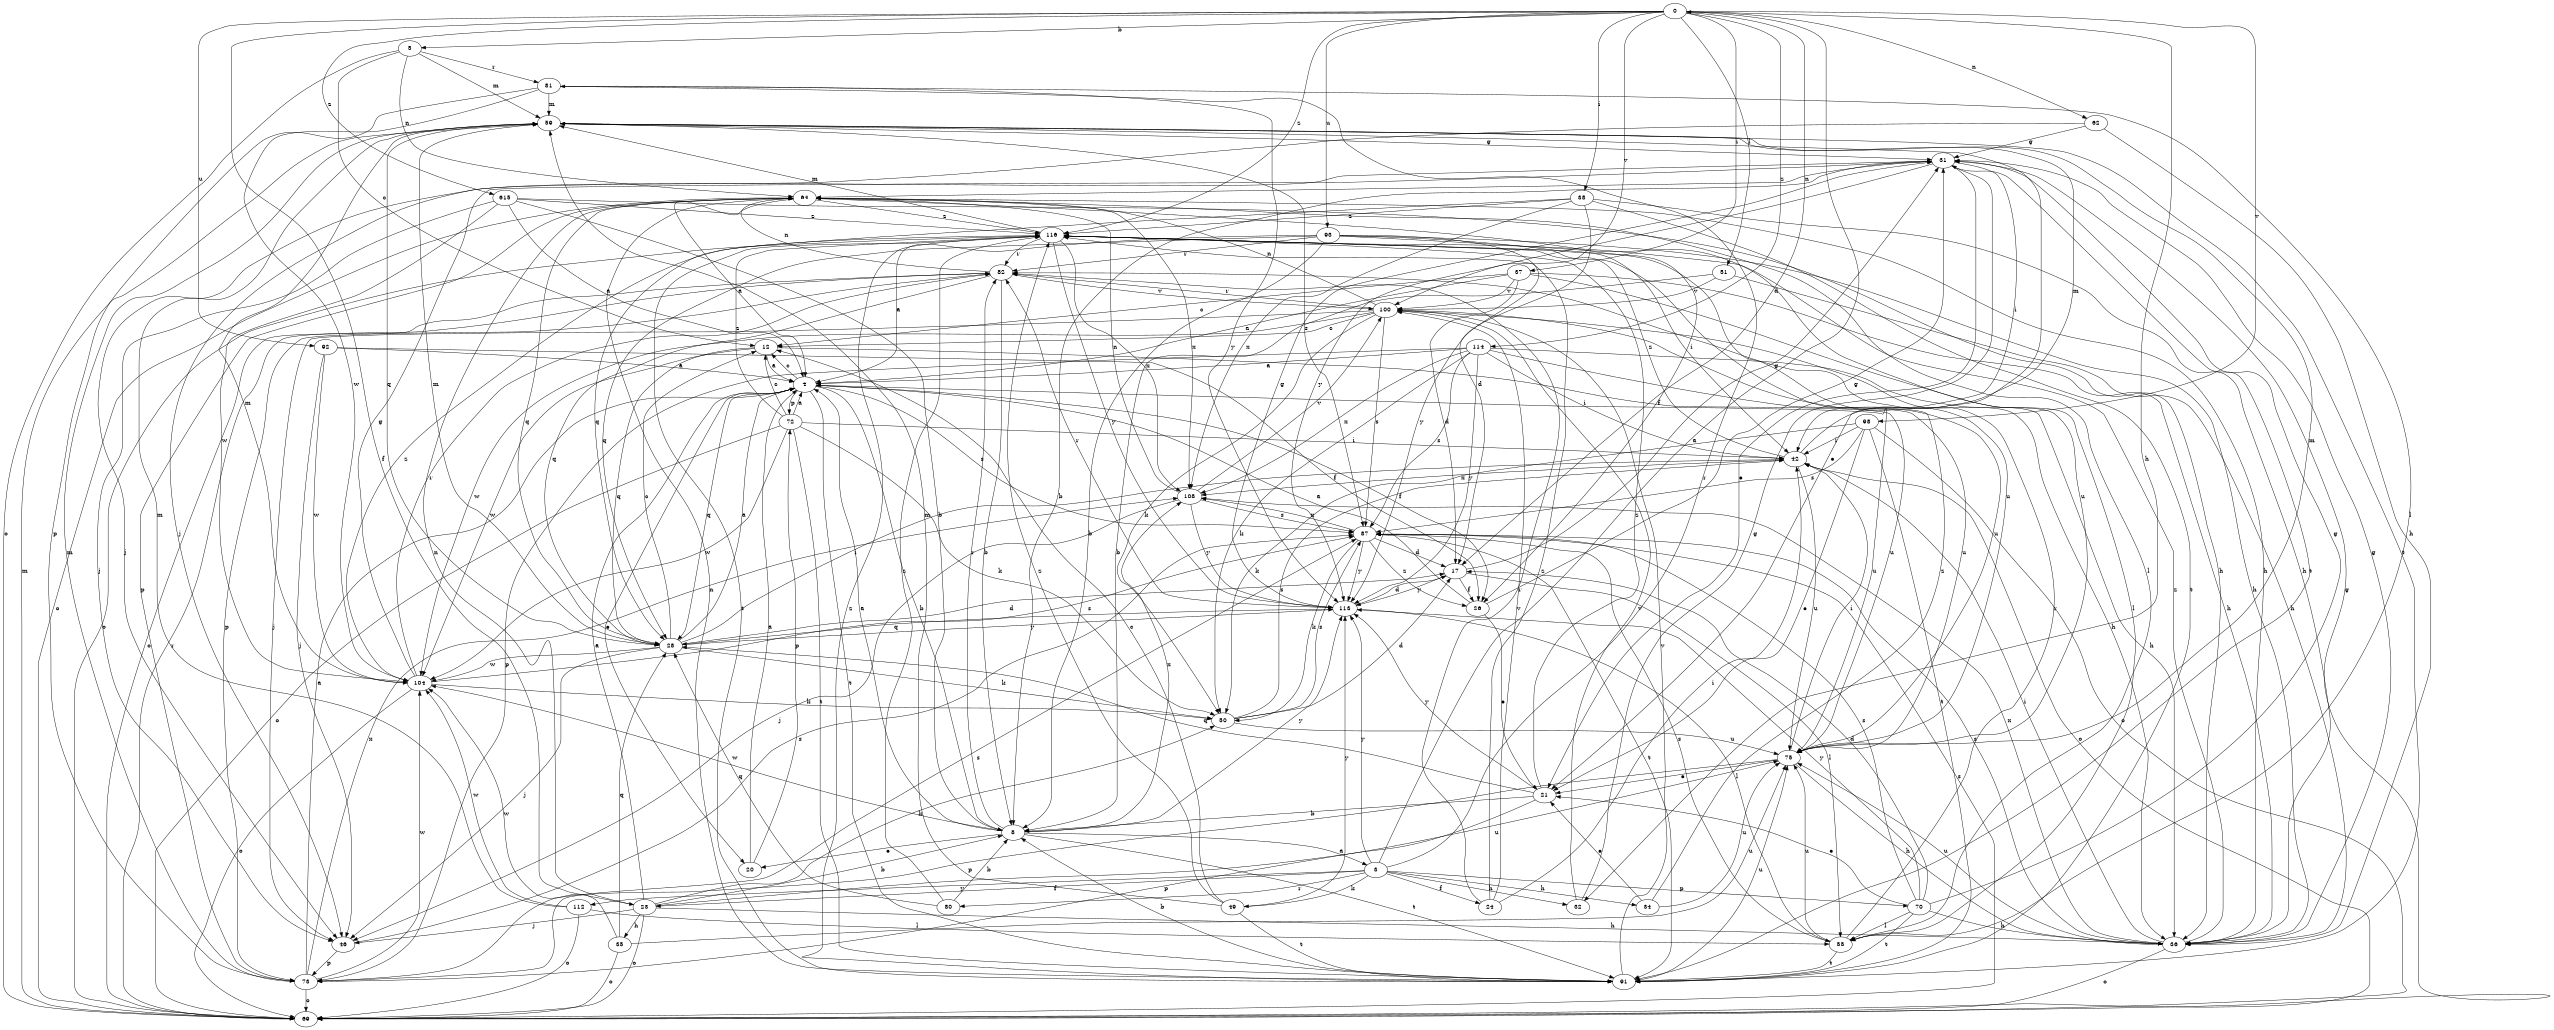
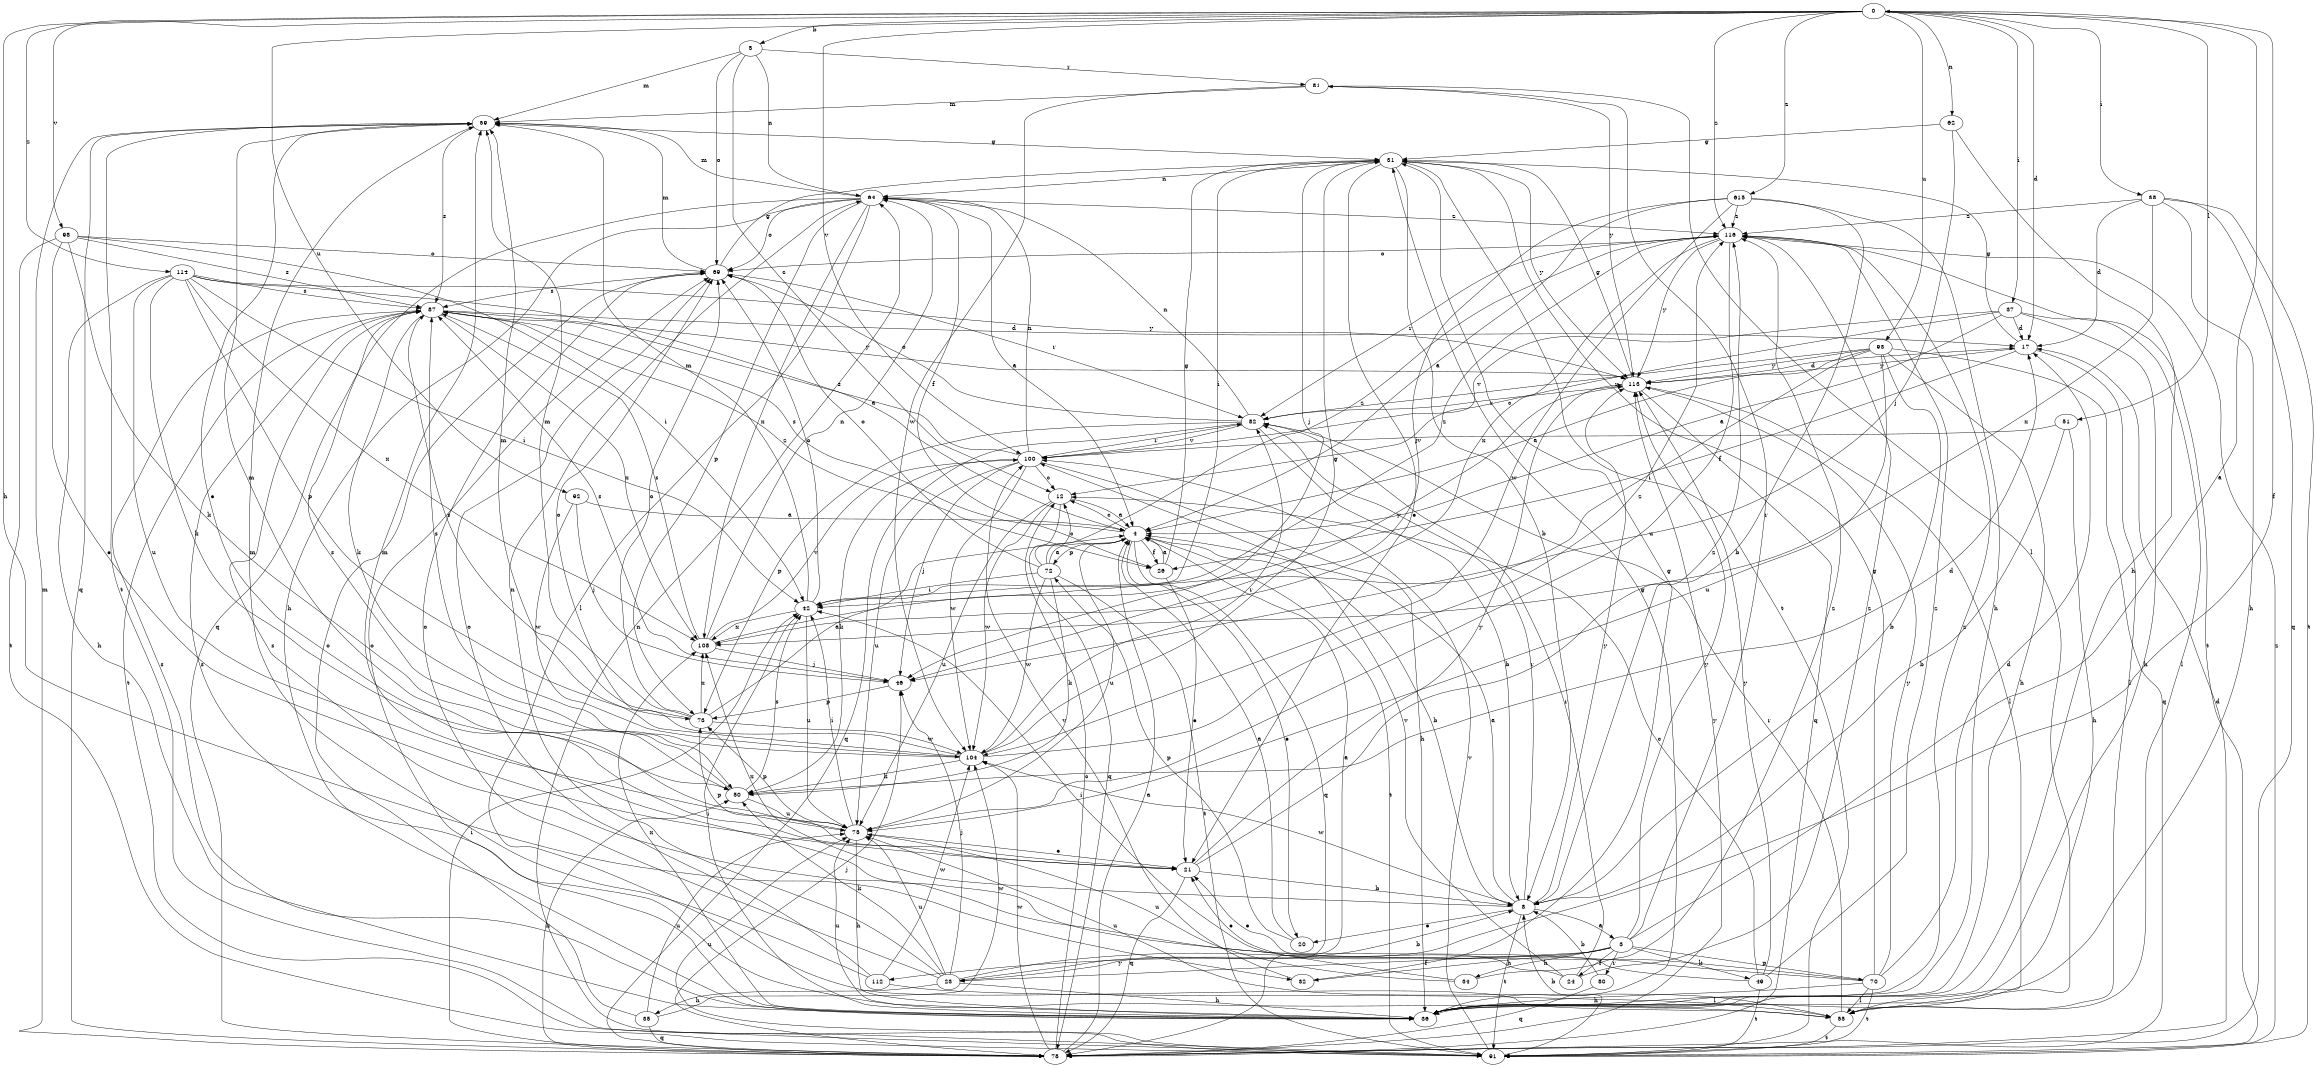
edge "116" -> "59": now "64" -> "59"
edge "92" -> "26": removed, label "f"
edge "81" -> "73": removed, label "p"
edge "80" -> "116": removed, label "z"
node "28": label "28" -> "78"
